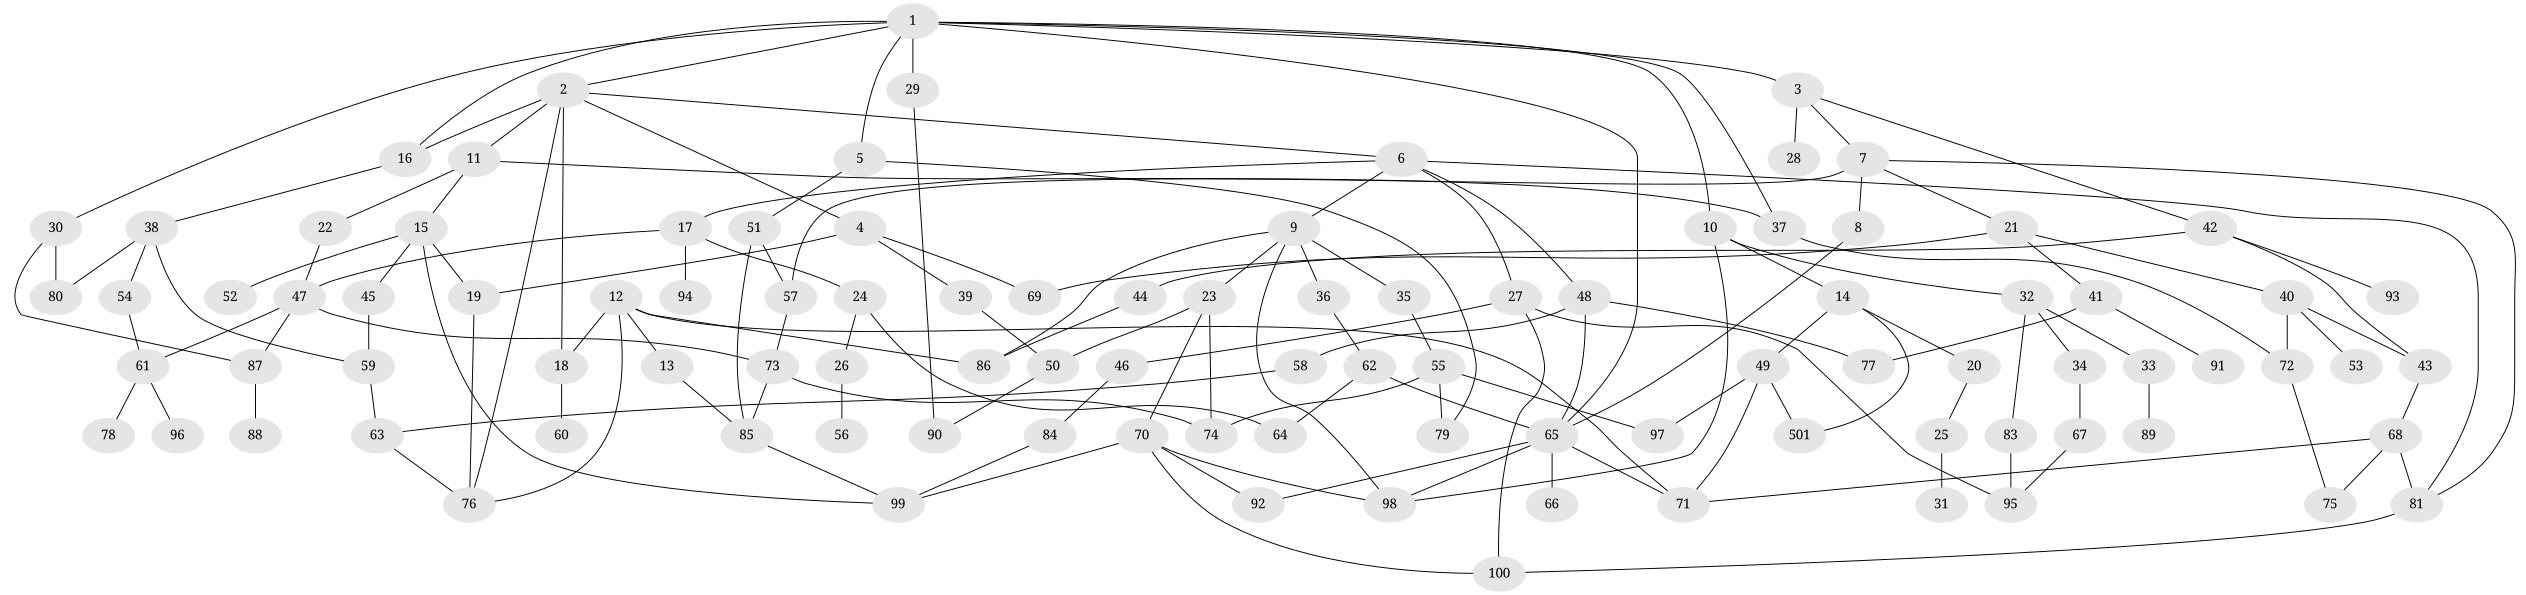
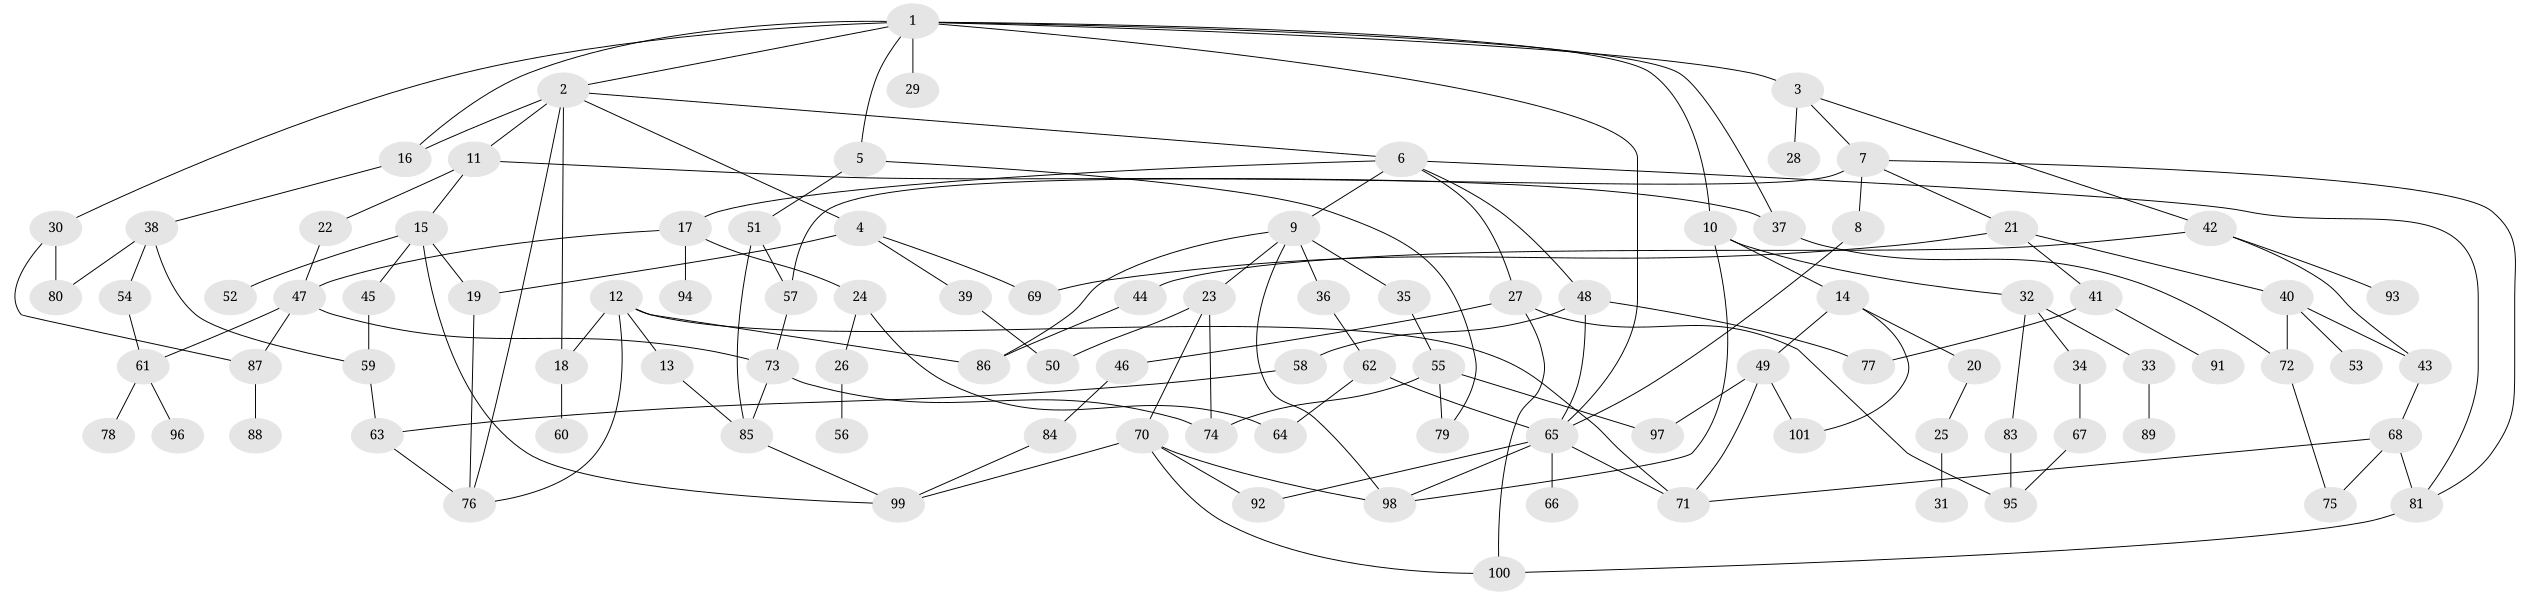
node "90": removed
node "501": label "501" -> "101"
